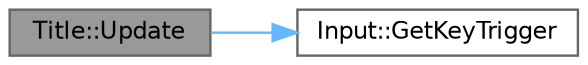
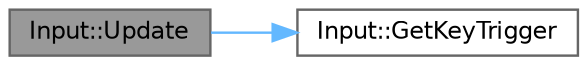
node "Title::Update": label "Title::Update" -> "Input::Update"
